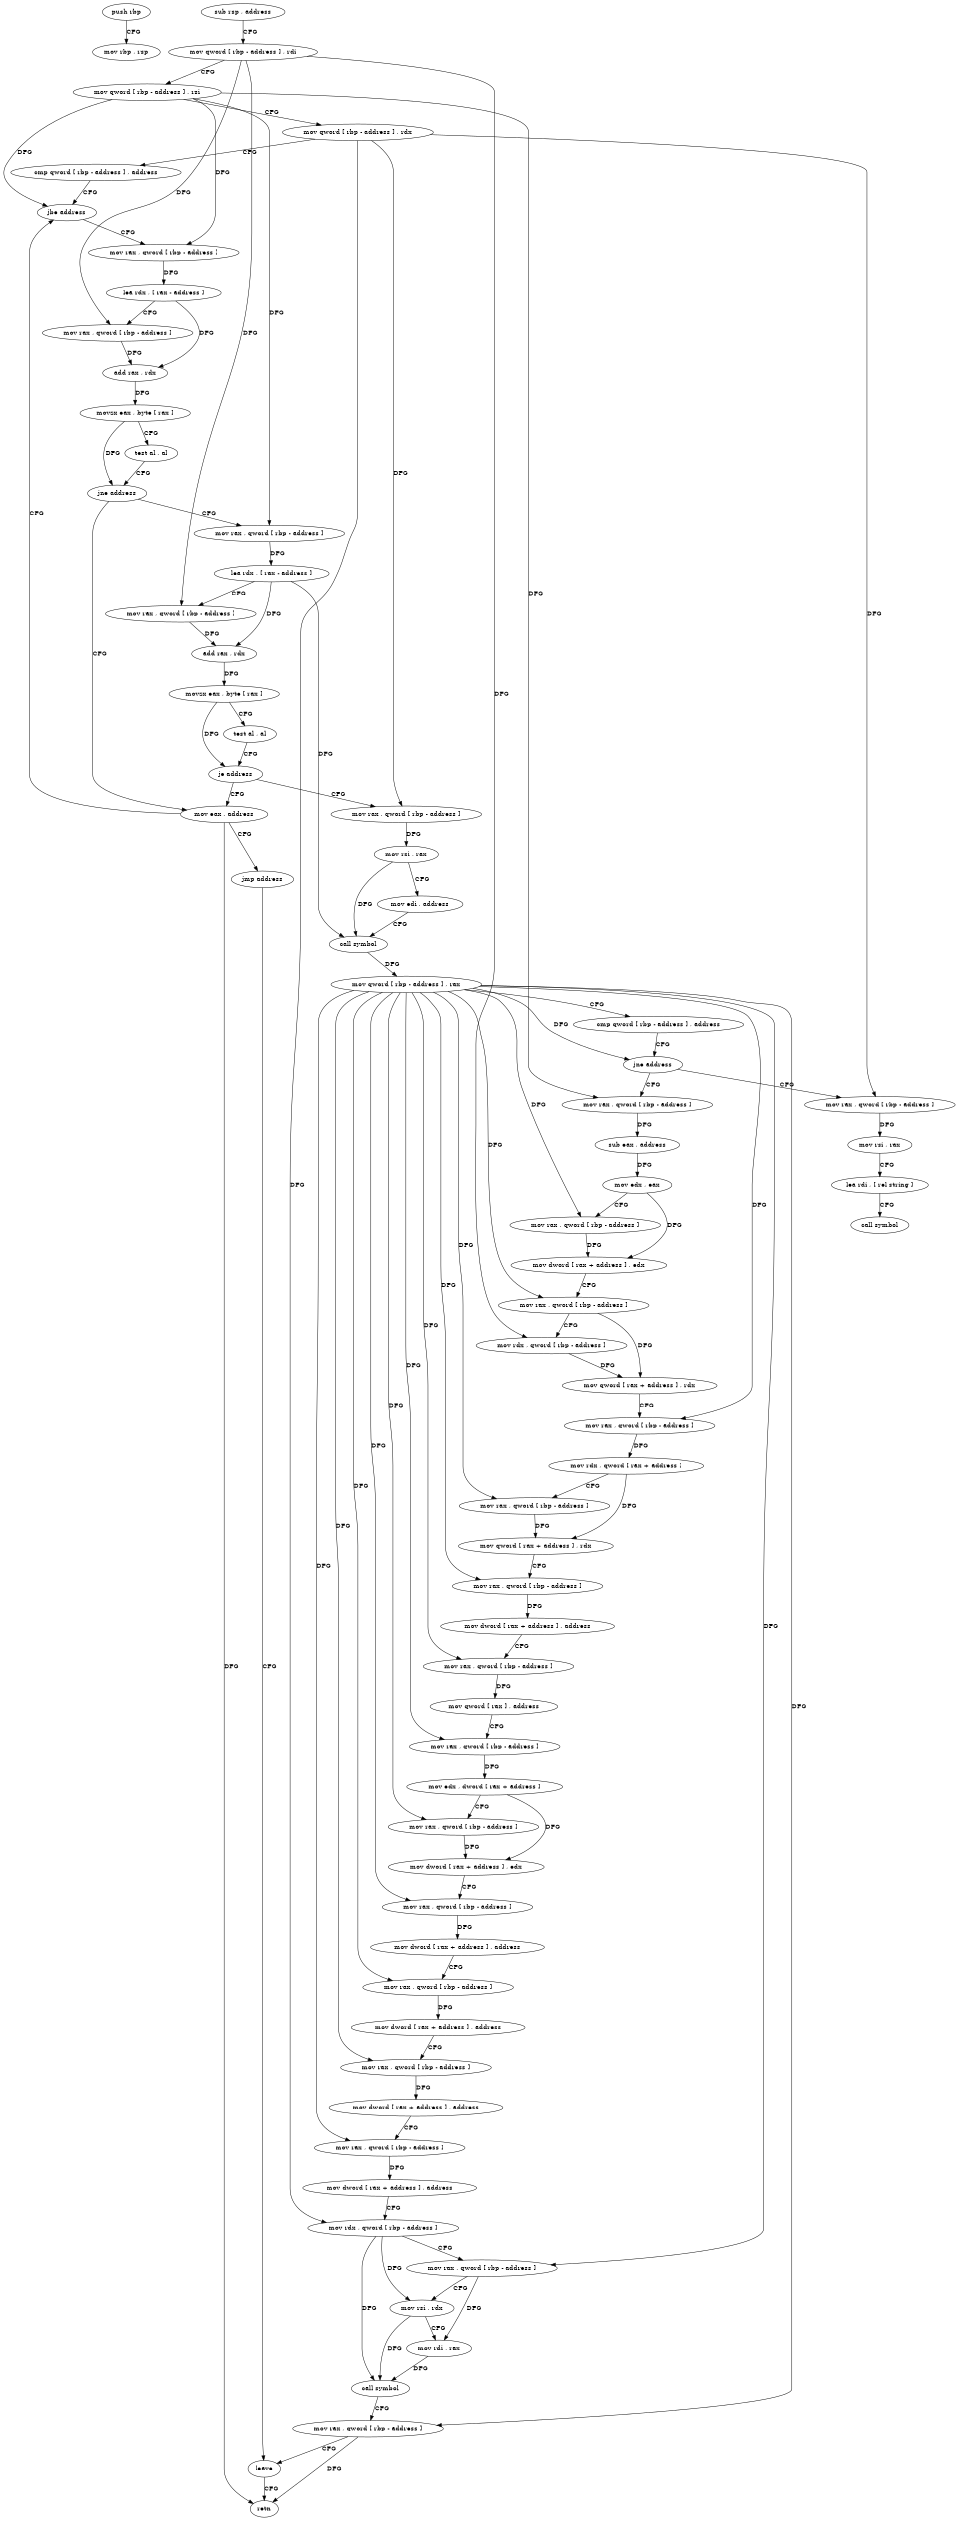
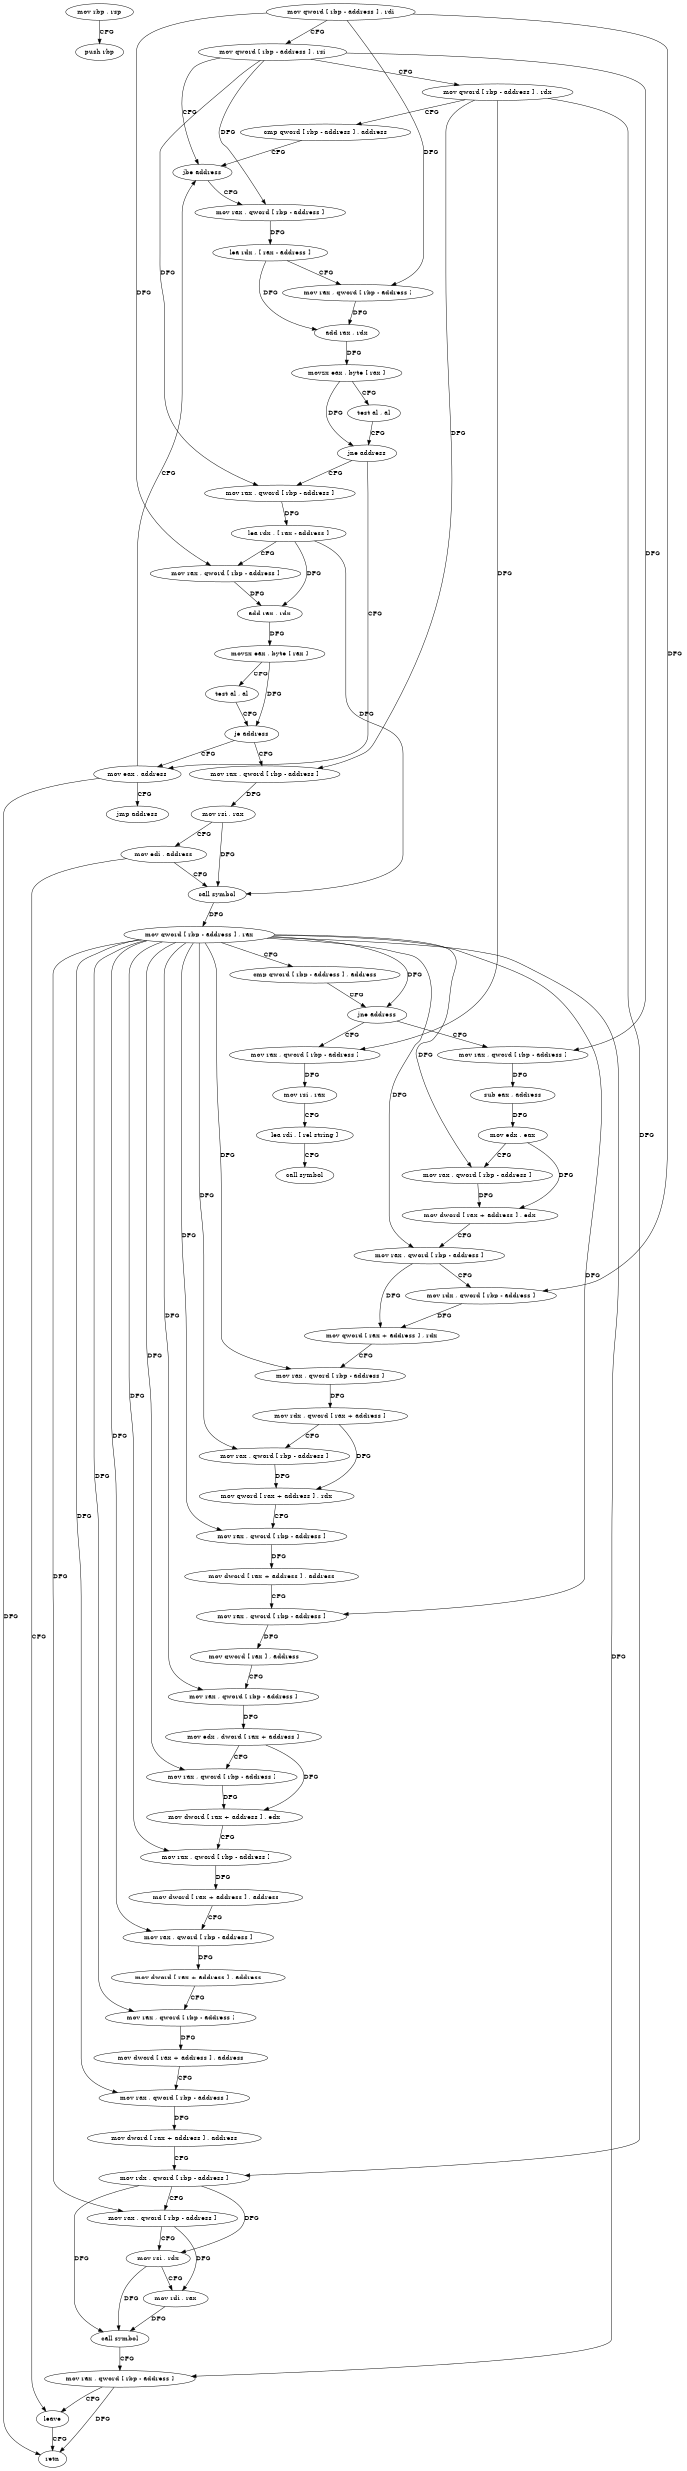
node "sub rsp , address": removed
edge "push rbp" -> "mov rbp , rsp": reversed
edge "mov qword [ rbp - address ] , rsi" -> "jbe address": label "DFG" -> "CFG"
edge "jmp address" -> "leave": now "mov edi , address" -> "leave"
